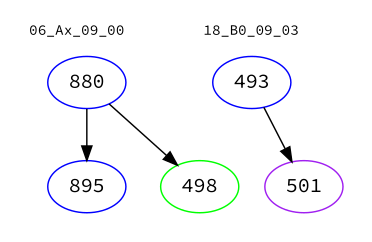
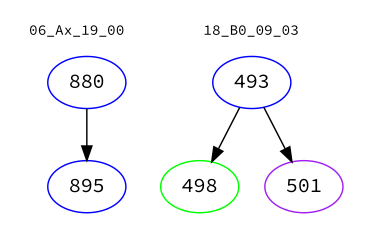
cluster "06_Ax_09_00": label "06_Ax_09_00" -> "06_Ax_19_00"
edge "880" -> "498": now "493" -> "498"
